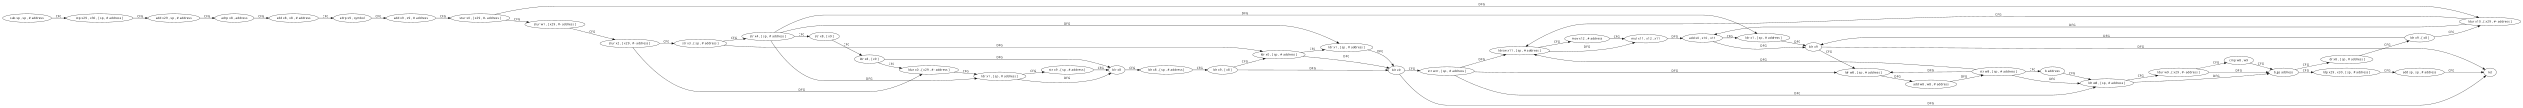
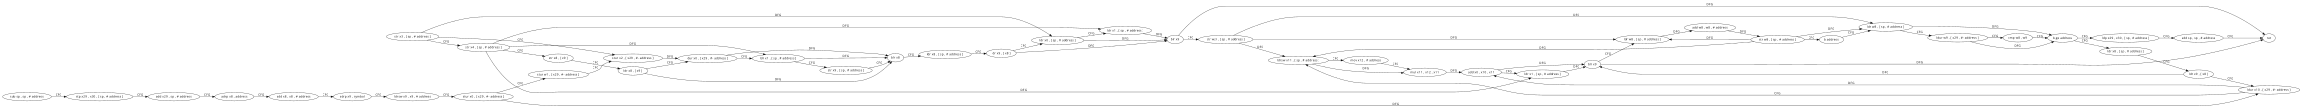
node "add x9 , x9 , # address": label "add x9 , x9 , # address" -> "ldrsw x9 , x9 , # address"
edge "stur x2 , [ x29 , #- address ]" -> "str x3 , [ sp , # address ]": reversed
edge "ldur x0 , [ x29 , #- address ]" -> "blr x8": added, label "DFG"
